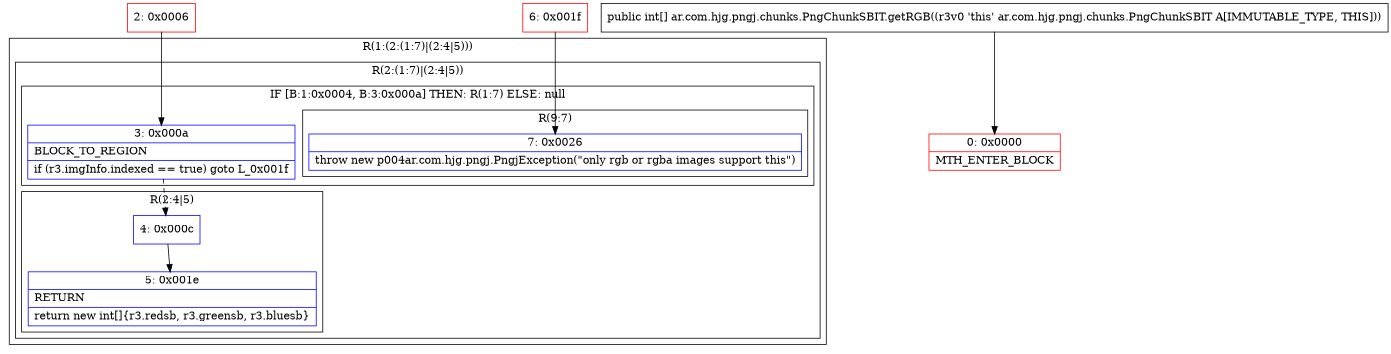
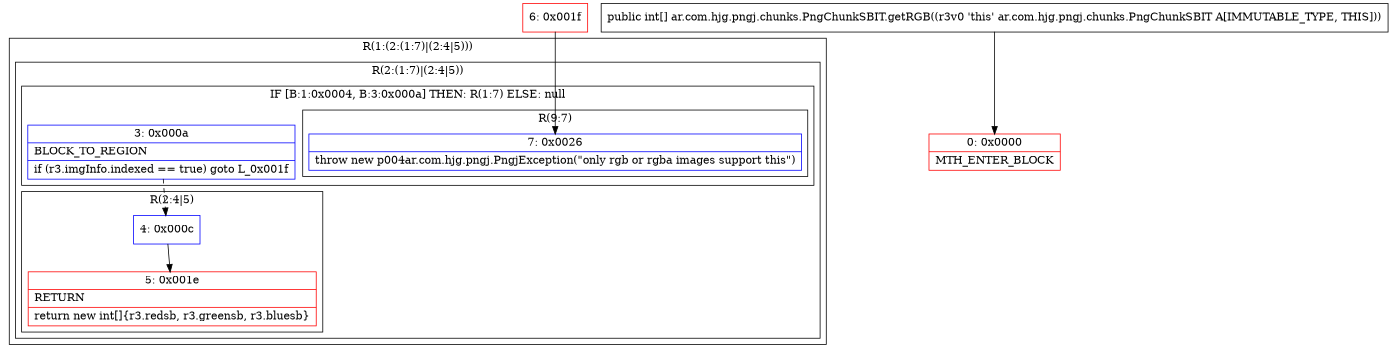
node "2: 0x0006": removed
node "5: 0x001e": color blue -> red
